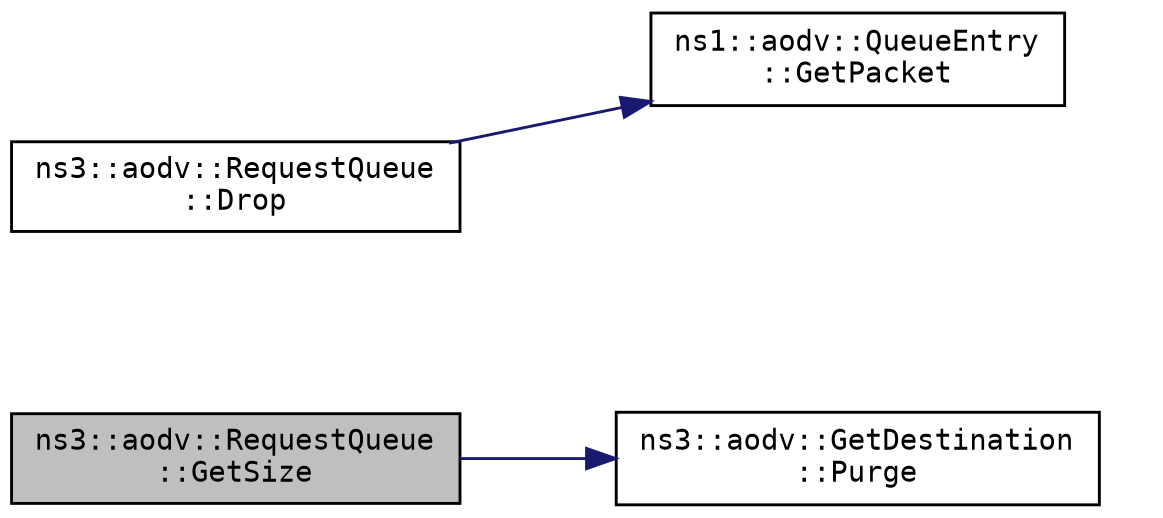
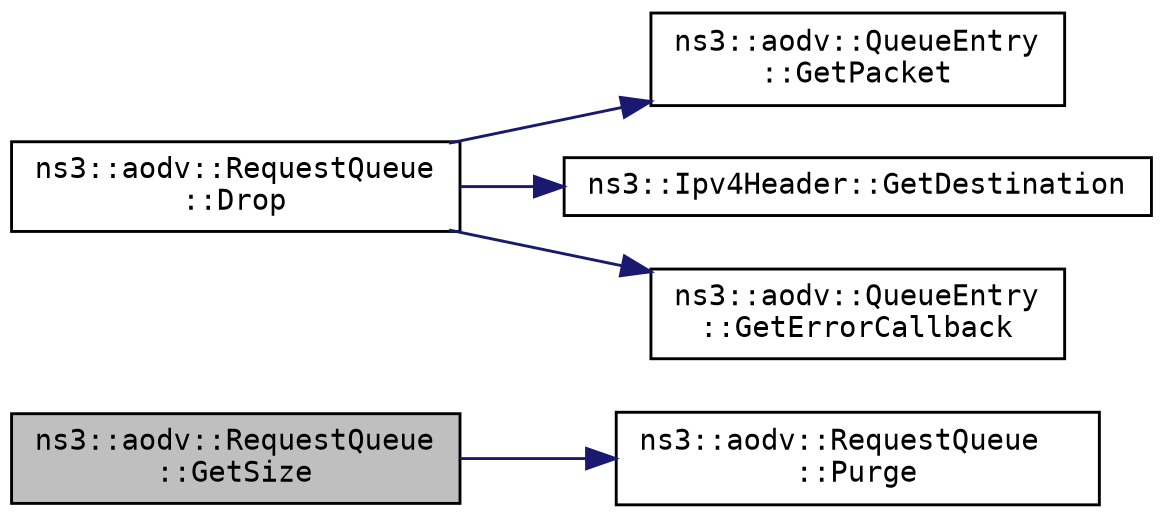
node "ns1::aodv::QueueEntry ::GetPacket": label "ns1::aodv::QueueEntry ::GetPacket" -> "ns3::aodv::QueueEntry ::GetPacket"
node "ns3::Ipv4Header::GetDestination": added
node "ns3::aodv::QueueEntry ::GetErrorCallback": added
node "ns3::aodv::GetDestination ::Purge": label "ns3::aodv::GetDestination ::Purge" -> "ns3::aodv::RequestQueue ::Purge"
